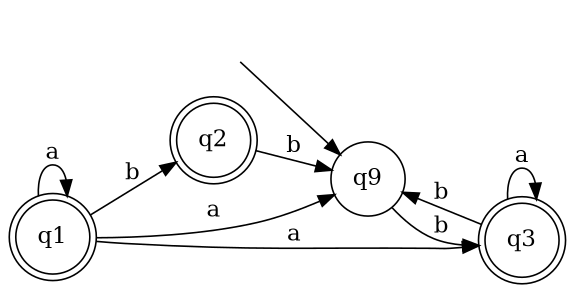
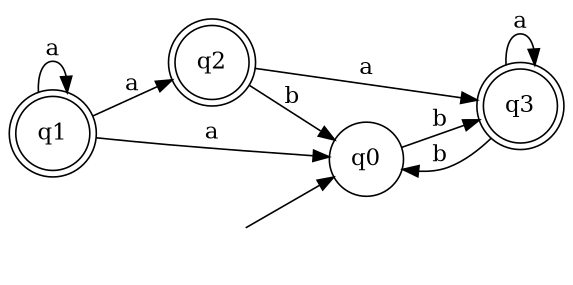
edge "q1" -> "q2": label "b" -> "a"
node "q9": label "q9" -> "q0"
edge "q1" -> "q3": now "q2" -> "q3"
